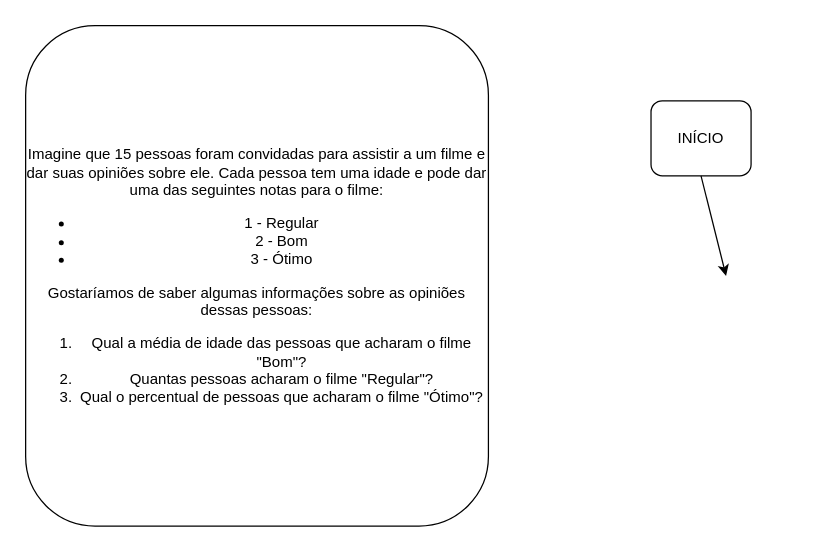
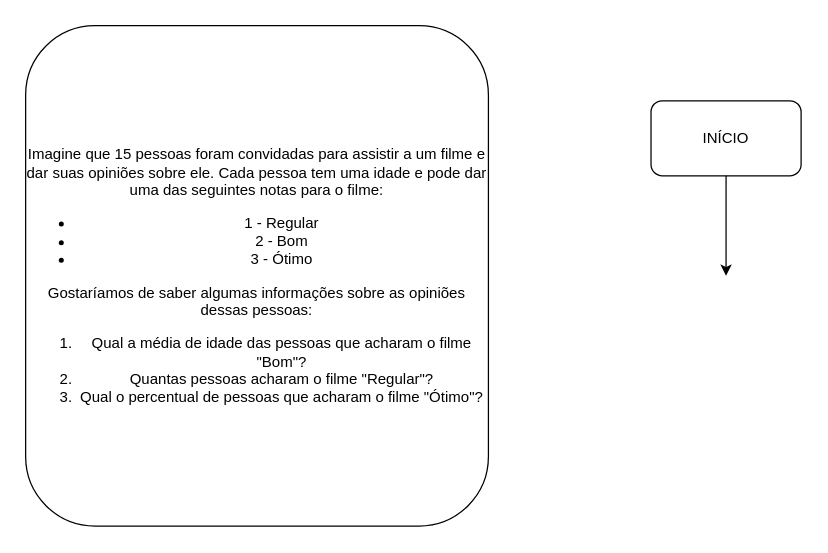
node "INÍCIO": size 100x75 -> 150x75
